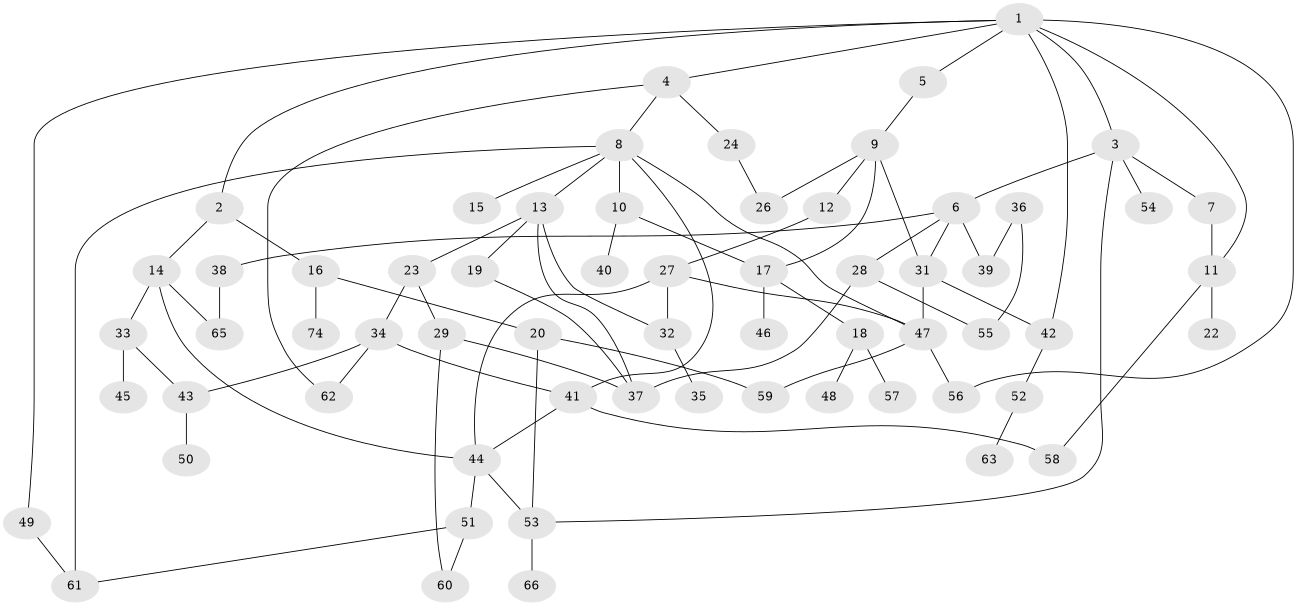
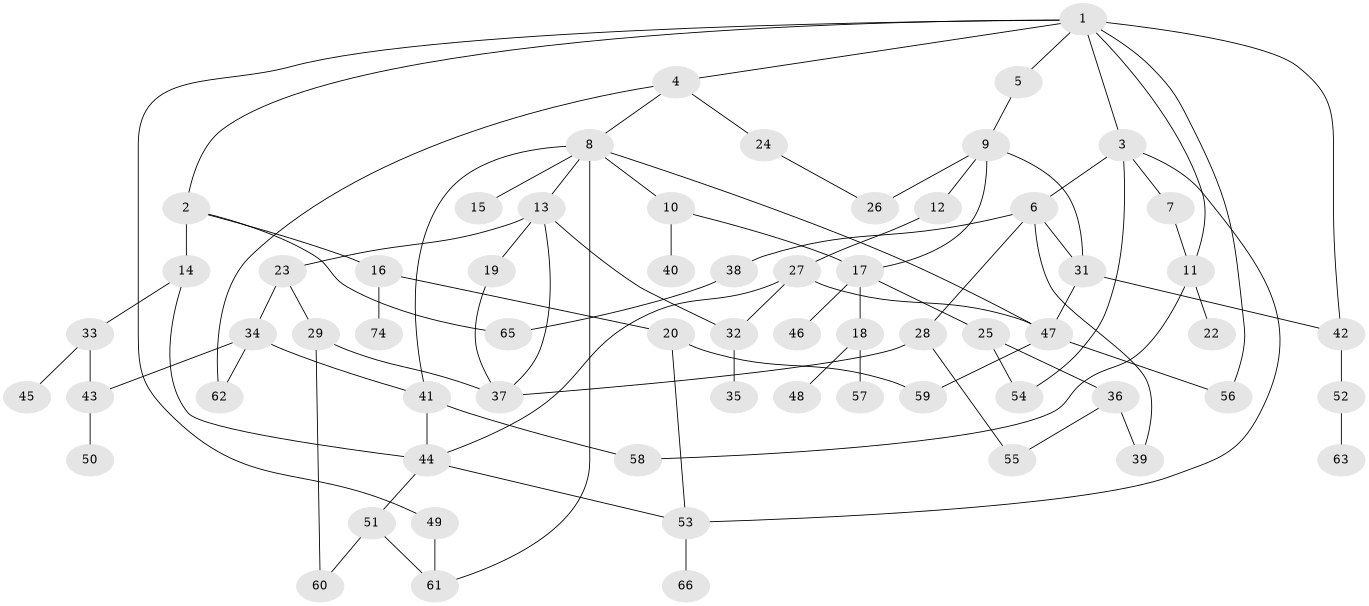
edge "14" -- "65": now "2" -- "65"
node "25": added
